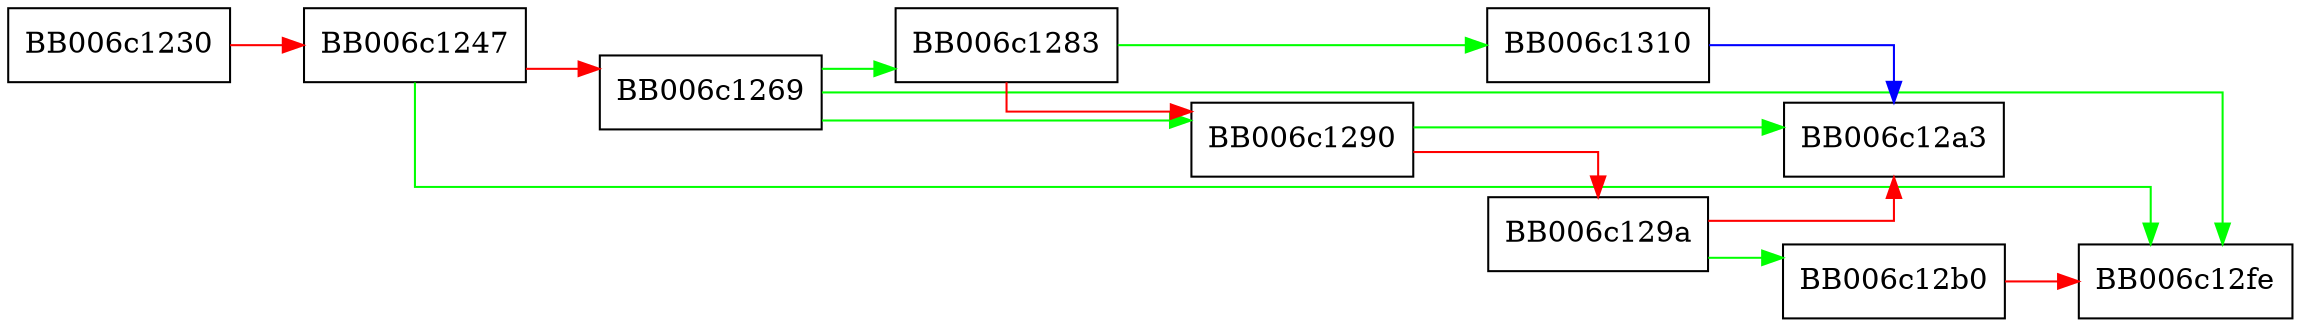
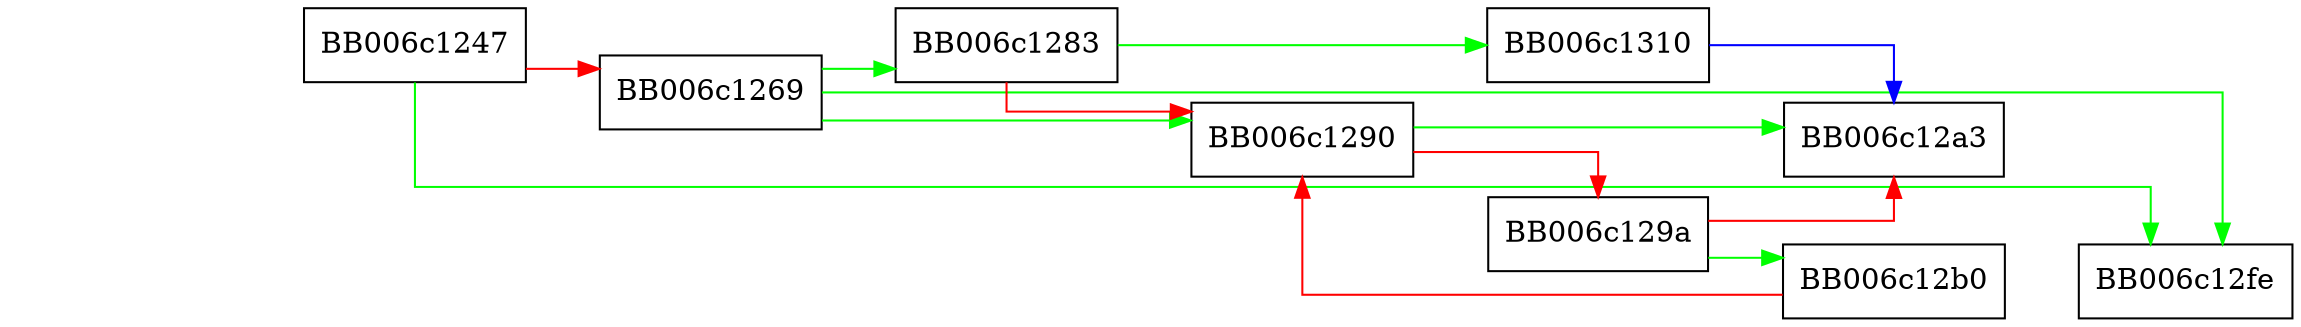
node "BB006c1230": removed
edge "BB006c12b0" -> "BB006c12fe": now "BB006c12b0" -> "BB006c1290"
